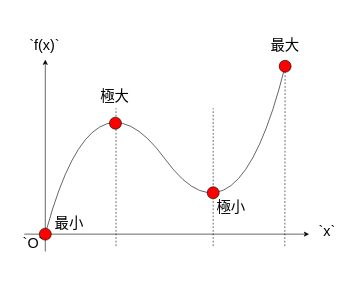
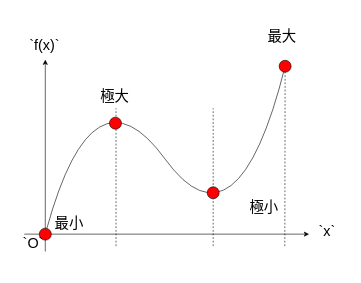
node "最大": moved (285, 45) -> (282, 36)
node "極小": moved (231, 208) -> (264, 208)
